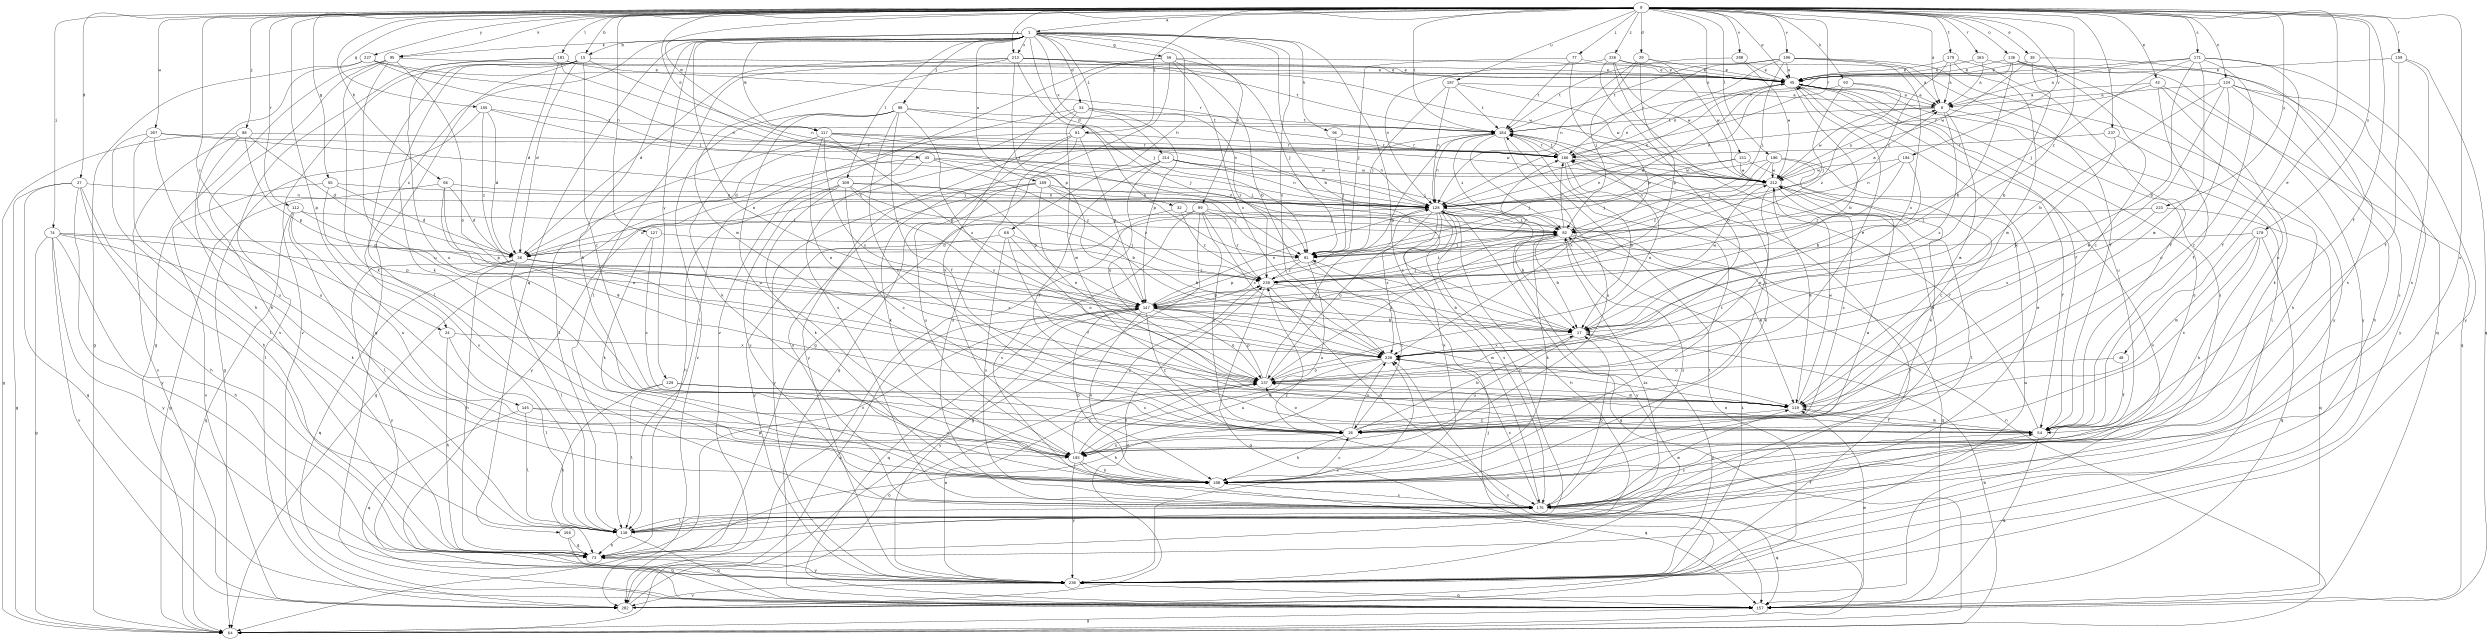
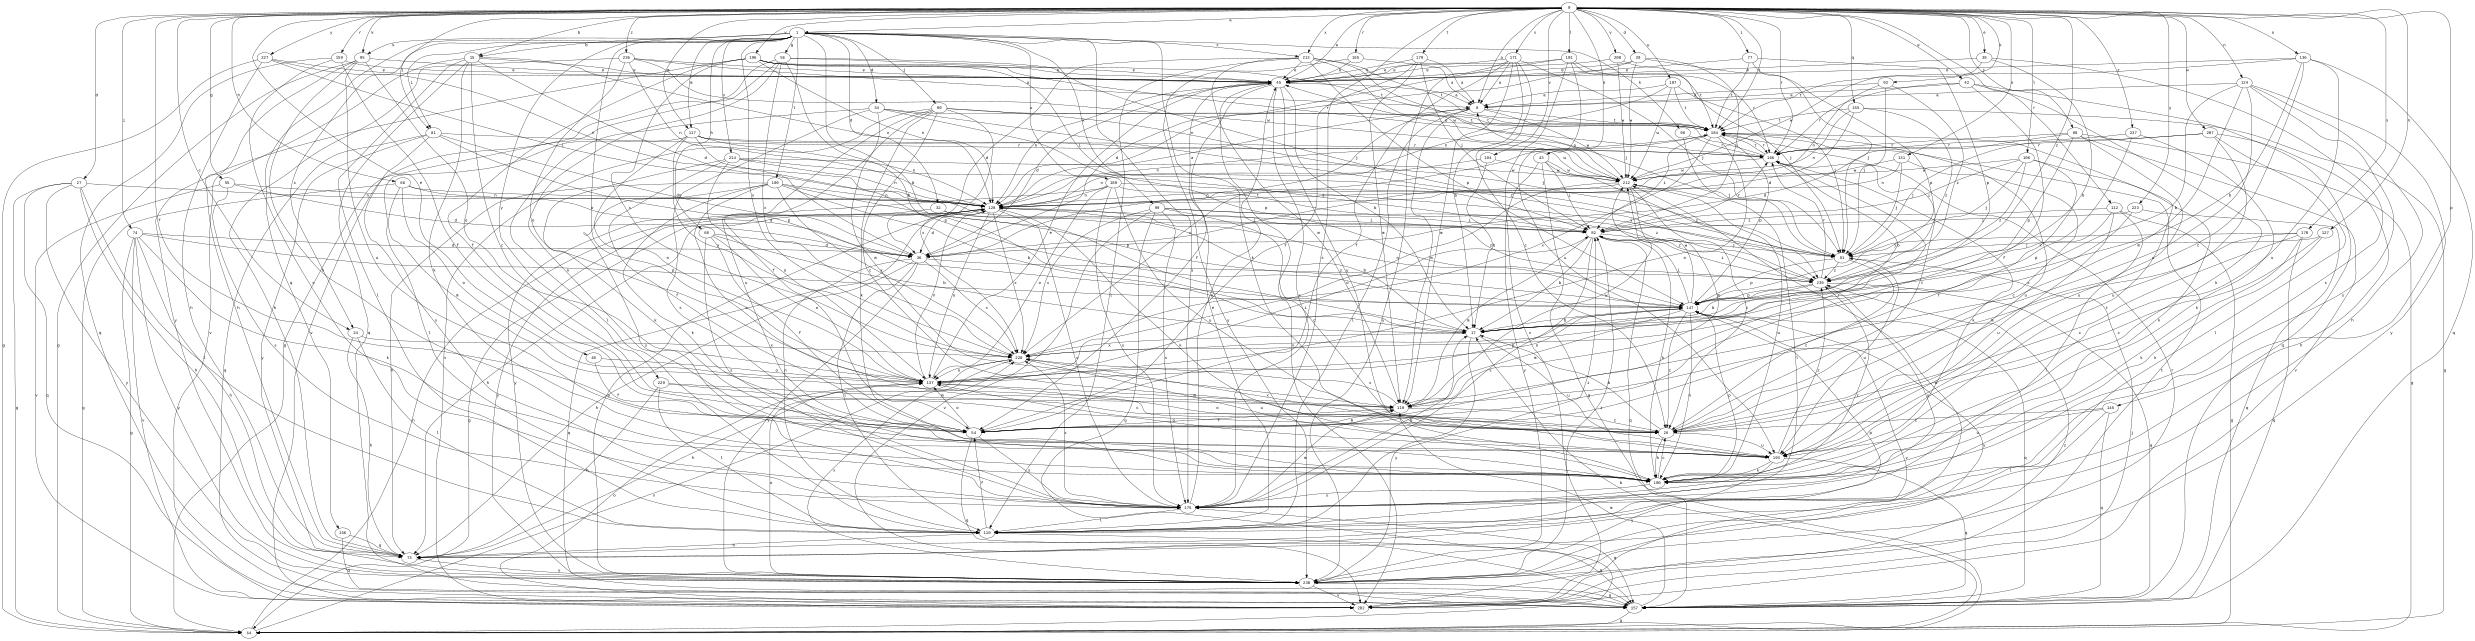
edge "194" -> "239": removed, label "z"
